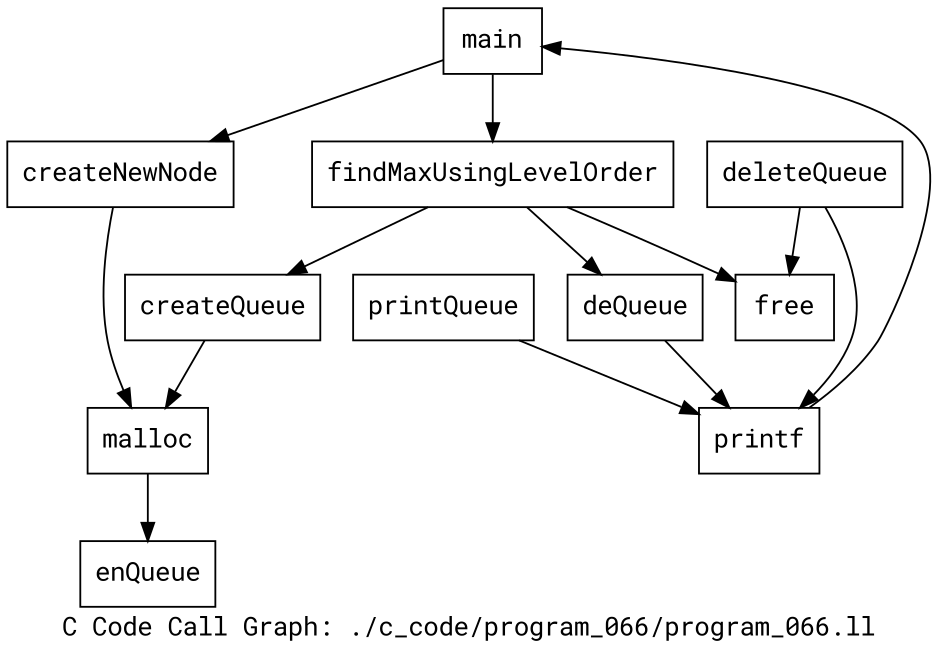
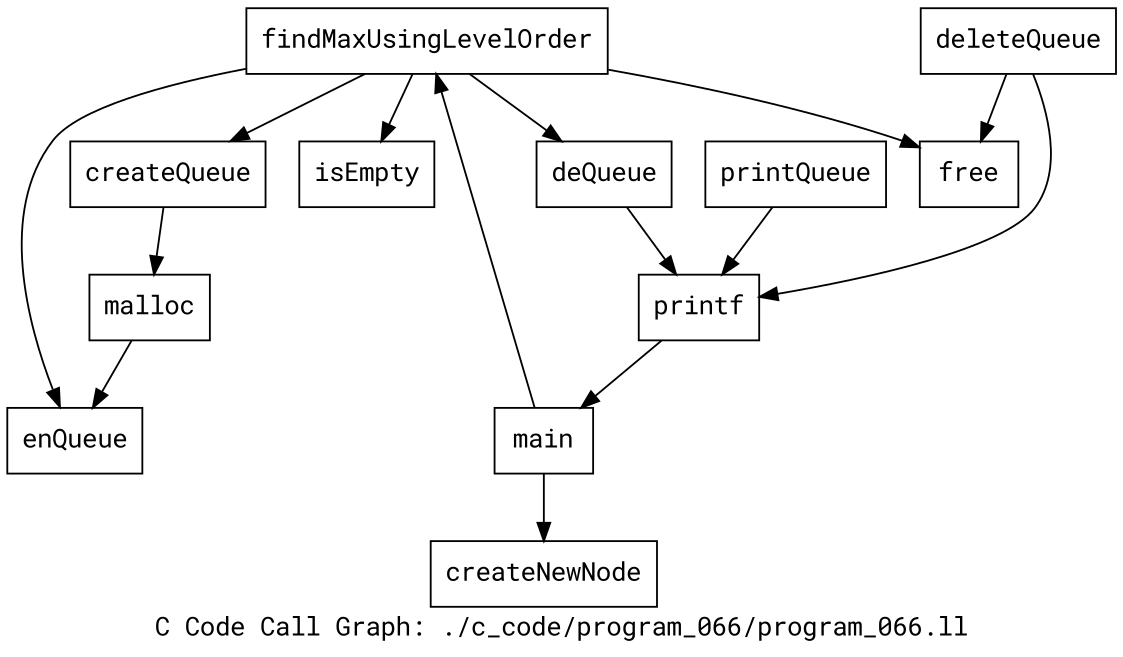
edge "findMaxUsingLevelOrder" -> "enQueue": added
node "isEmpty": added
edge "createNewNode" -> "malloc": removed
